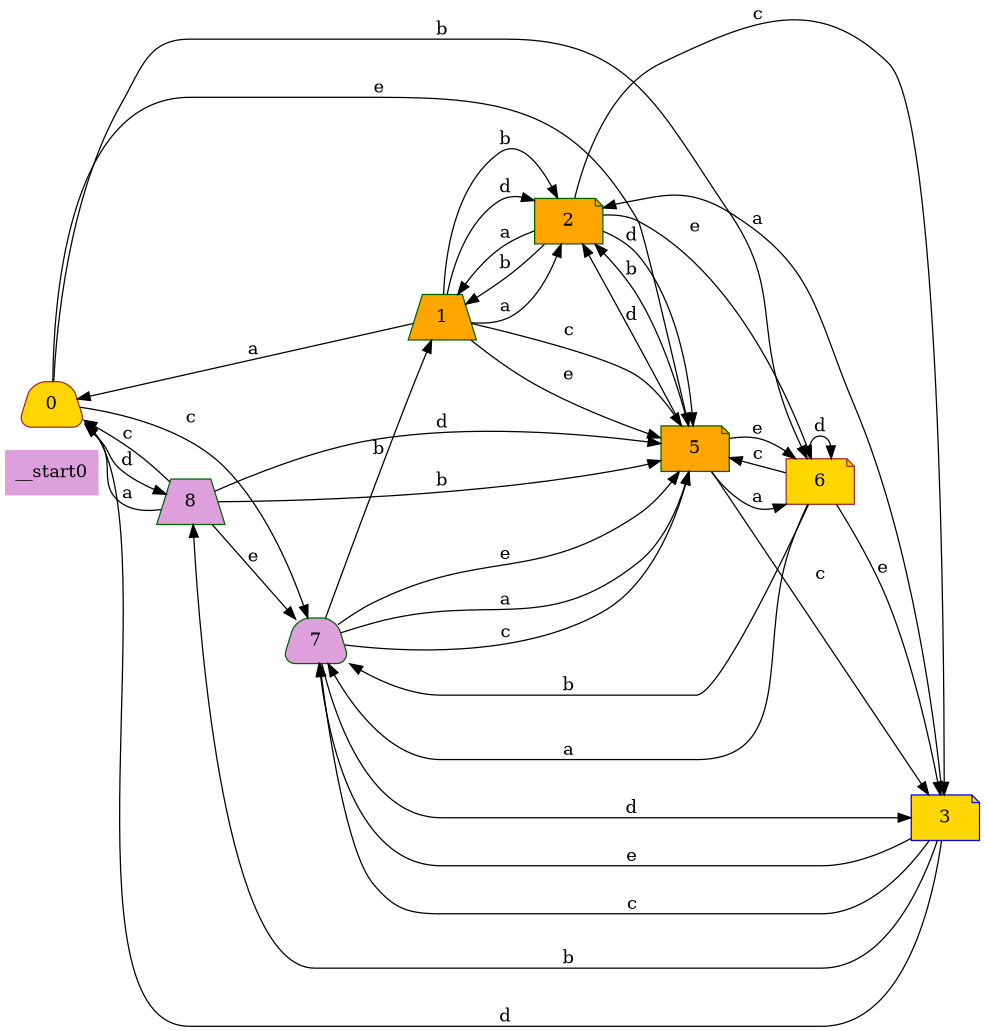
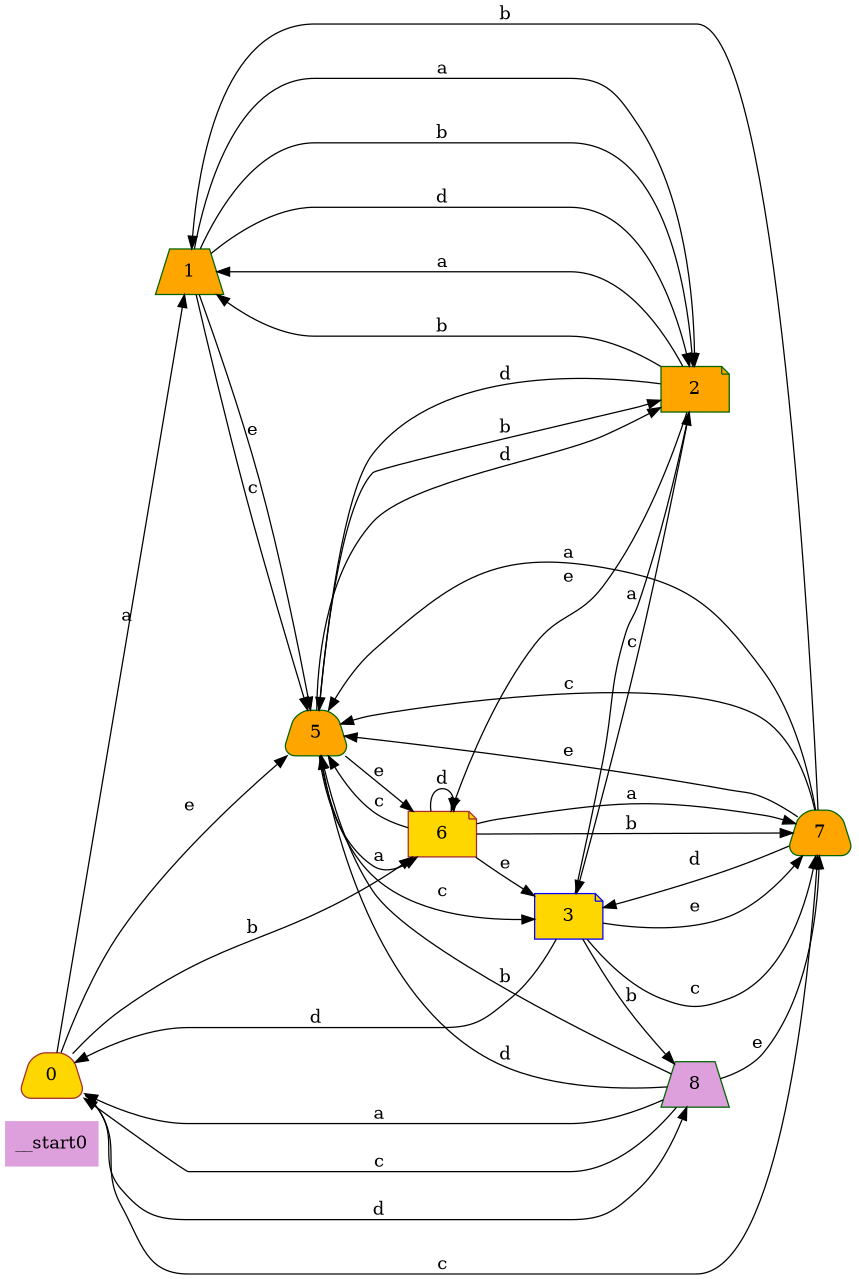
edge "1" -> "0": reversed
node "5": shape note -> trapezium
node "7": fillcolor plum -> orange
